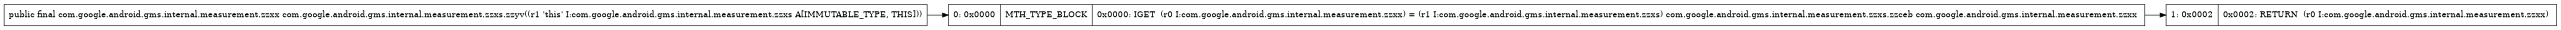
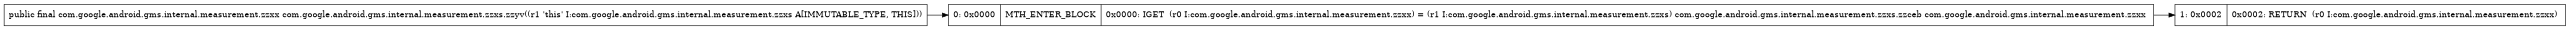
node "0: 0x0000": text "MTH_TYPE_BLOCK" -> "MTH_ENTER_BLOCK"
